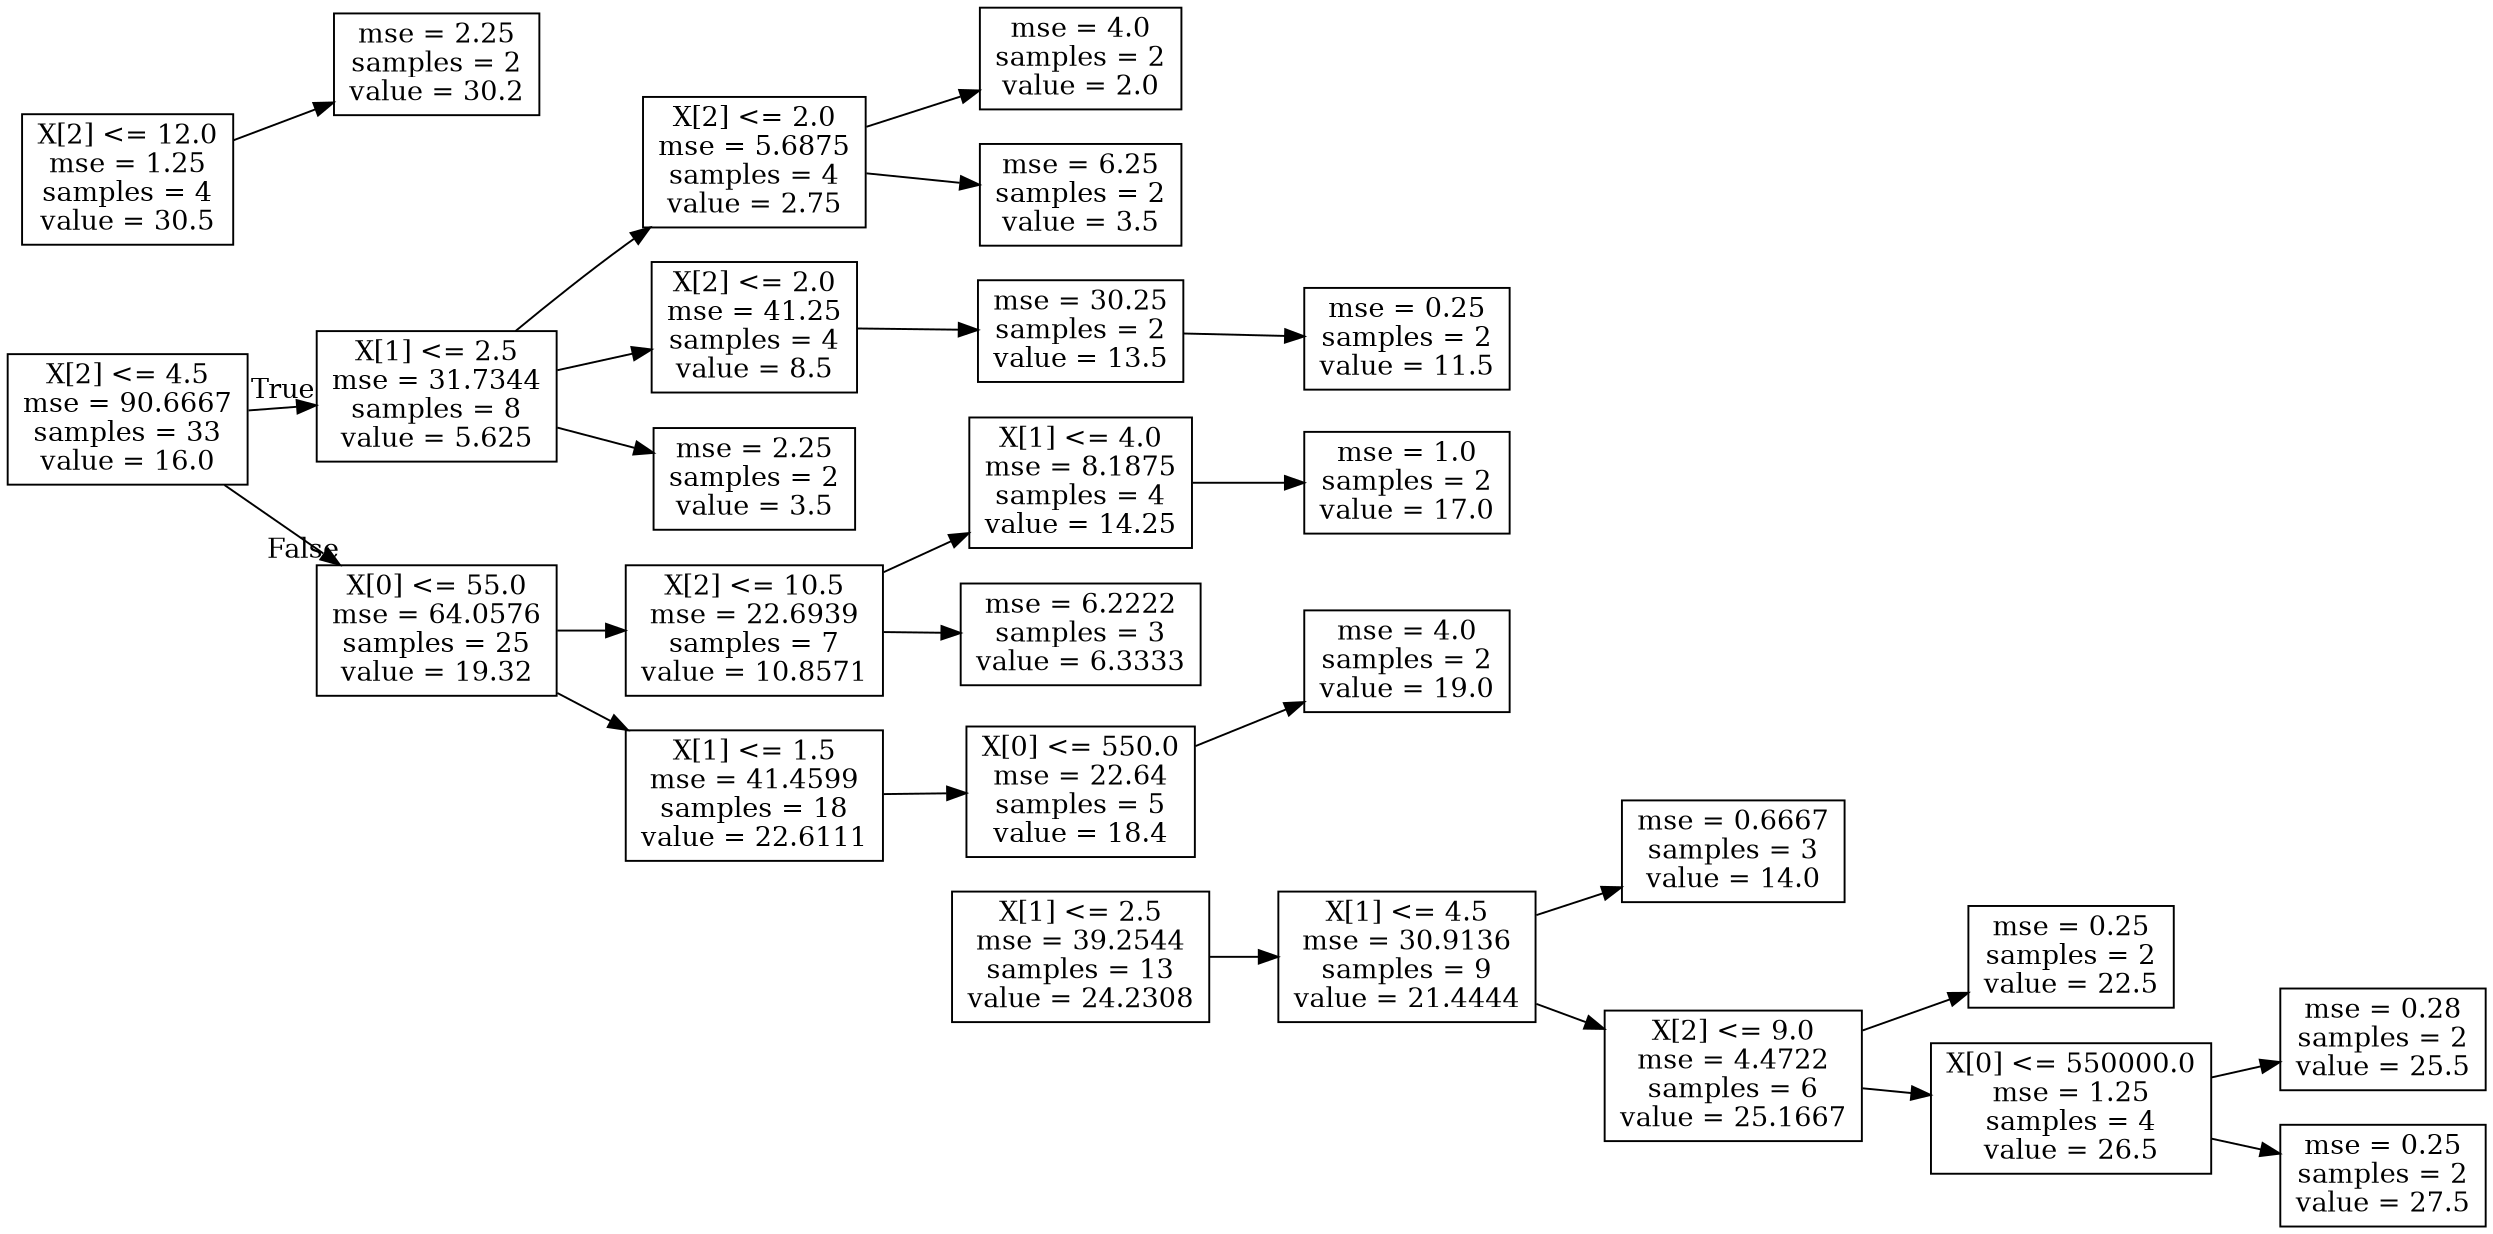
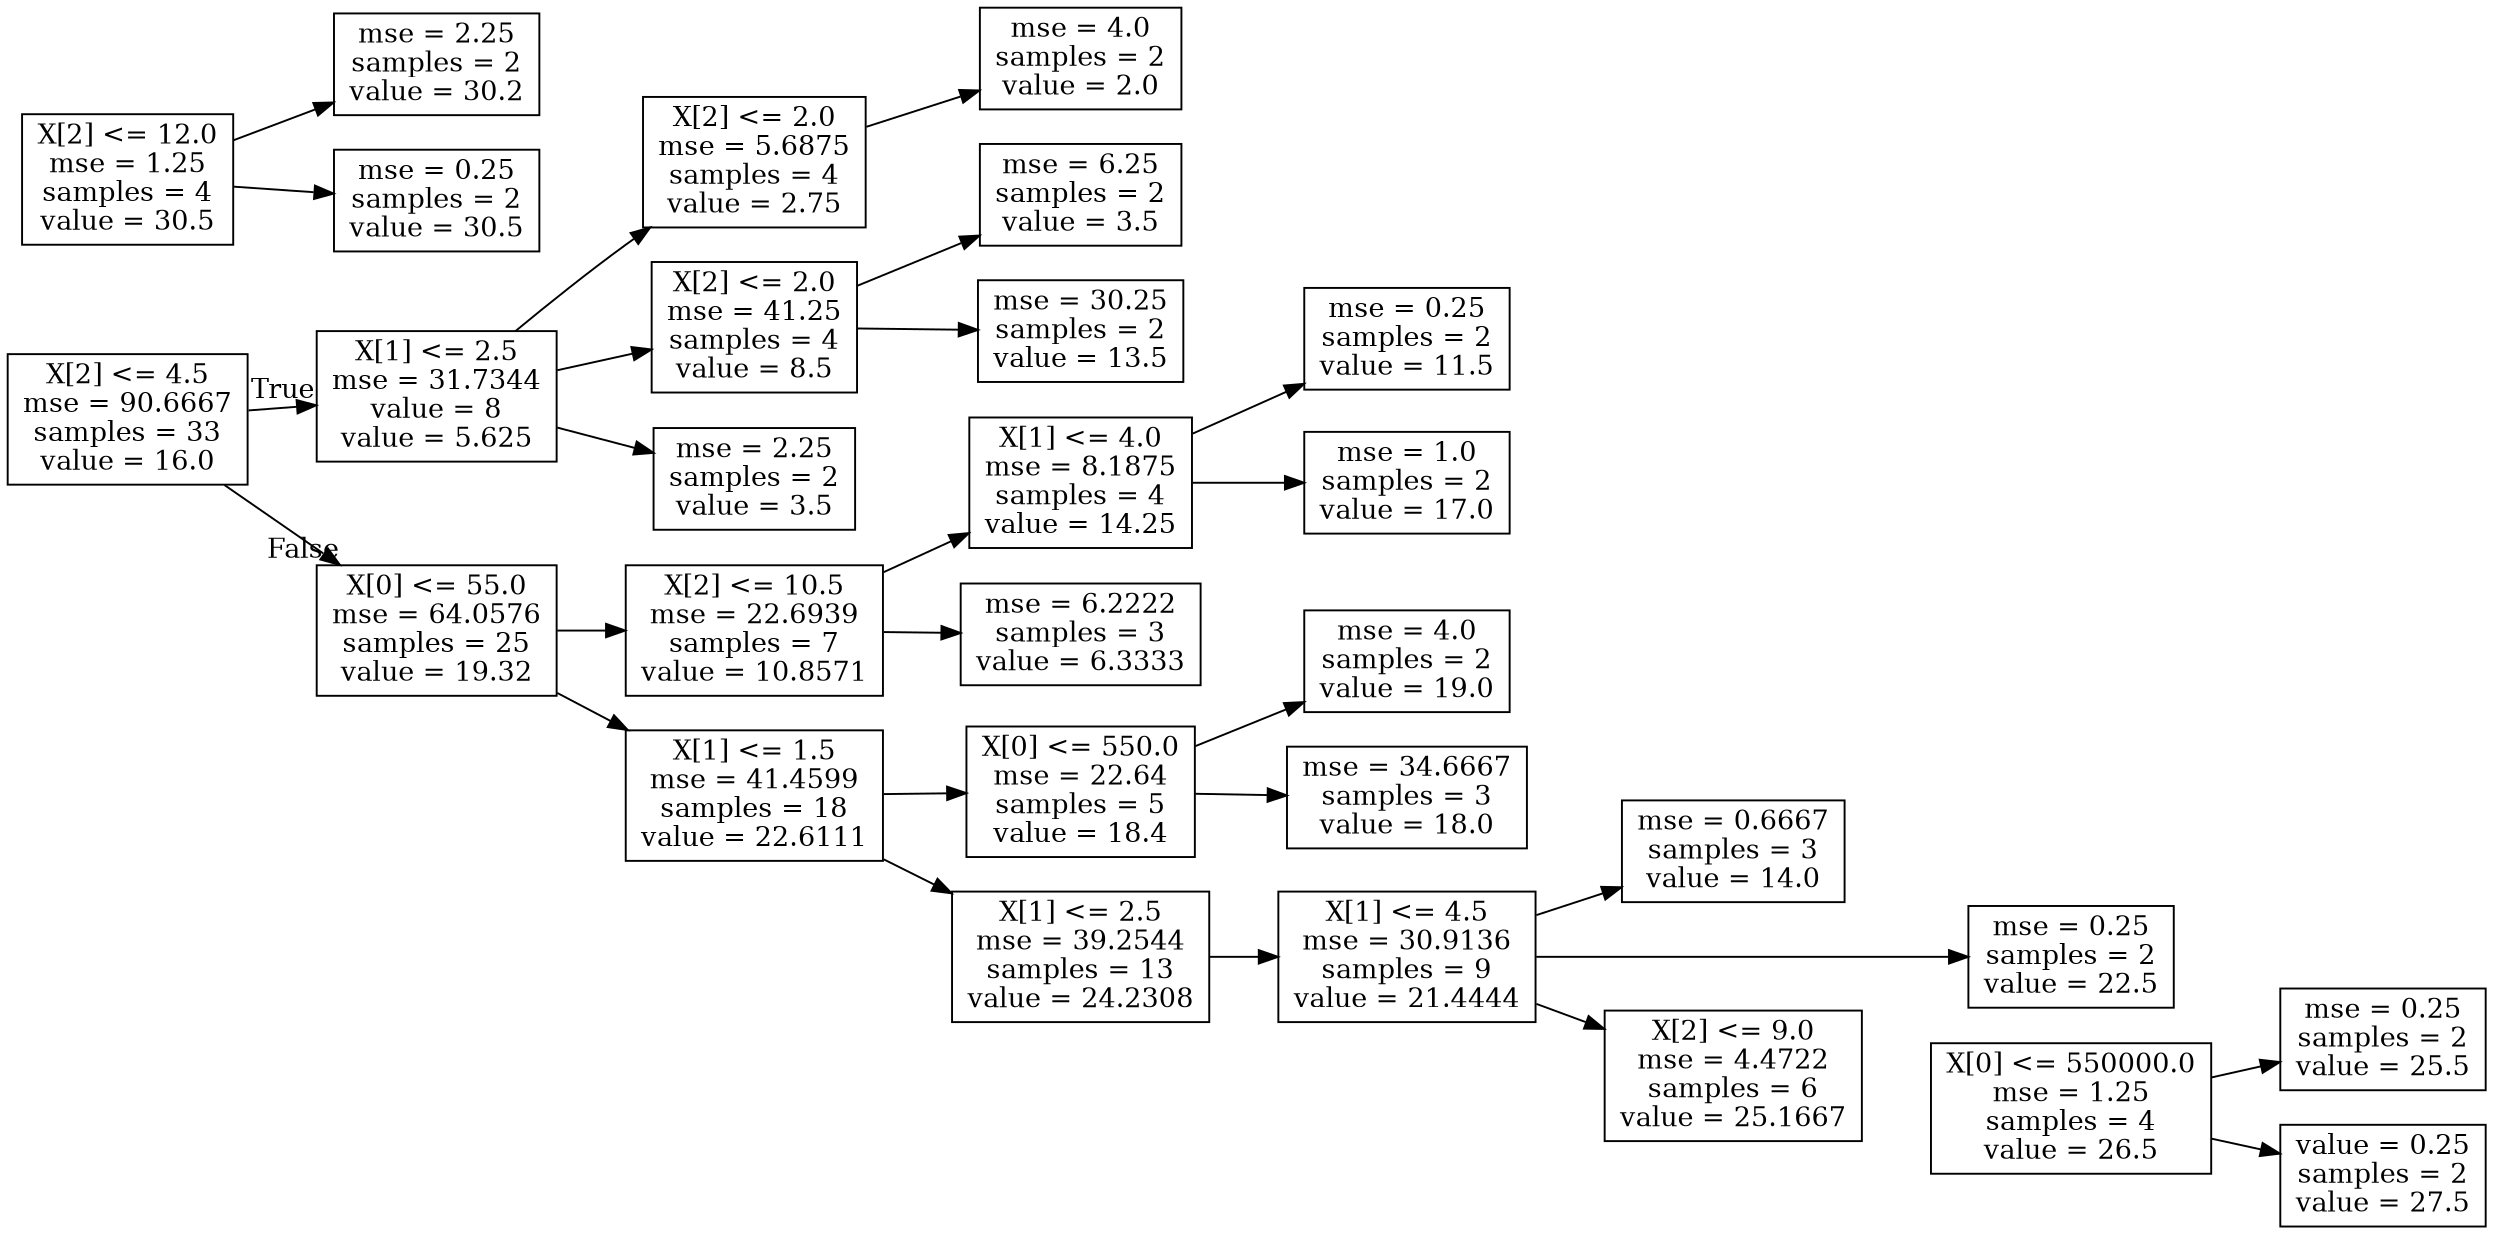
edge "X[2] <= 2.0 mse = 5.6875 samples = 4 value = 2.75" -> "mse = 6.25 samples = 2 value = 3.5": now "X[2] <= 2.0 mse = 41.25 samples = 4 value = 8.5" -> "mse = 6.25 samples = 2 value = 3.5"
node "mse = 0.25 samples = 2 value = 30.5": added
edge "mse = 30.25 samples = 2 value = 13.5" -> "mse = 0.25 samples = 2 value = 11.5": now "X[1] <= 4.0 mse = 8.1875 samples = 4 value = 14.25" -> "mse = 0.25 samples = 2 value = 11.5"
node "X[1] <= 2.5 mse = 31.7344 samples = 8 value = 5.625": label "X[1] <= 2.5 mse = 31.7344 samples = 8 value = 5.625" -> "X[1] <= 2.5 mse = 31.7344 value = 8 value = 5.625"
node "mse = 34.6667 samples = 3 value = 18.0": added
edge "X[1] <= 1.5 mse = 41.4599 samples = 18 value = 22.6111" -> "X[1] <= 2.5 mse = 39.2544 samples = 13 value = 24.2308": added
edge "X[2] <= 9.0 mse = 4.4722 samples = 6 value = 25.1667" -> "mse = 0.25 samples = 2 value = 22.5": now "X[1] <= 4.5 mse = 30.9136 samples = 9 value = 21.4444" -> "mse = 0.25 samples = 2 value = 22.5"
node "mse = 0.28 samples = 2 value = 25.5": label "mse = 0.28 samples = 2 value = 25.5" -> "mse = 0.25 samples = 2 value = 25.5"
edge "X[2] <= 9.0 mse = 4.4722 samples = 6 value = 25.1667" -> "X[0] <= 550000.0 mse = 1.25 samples = 4 value = 26.5": removed
node "mse = 0.25 samples = 2 value = 27.5": label "mse = 0.25 samples = 2 value = 27.5" -> "value = 0.25 samples = 2 value = 27.5"
